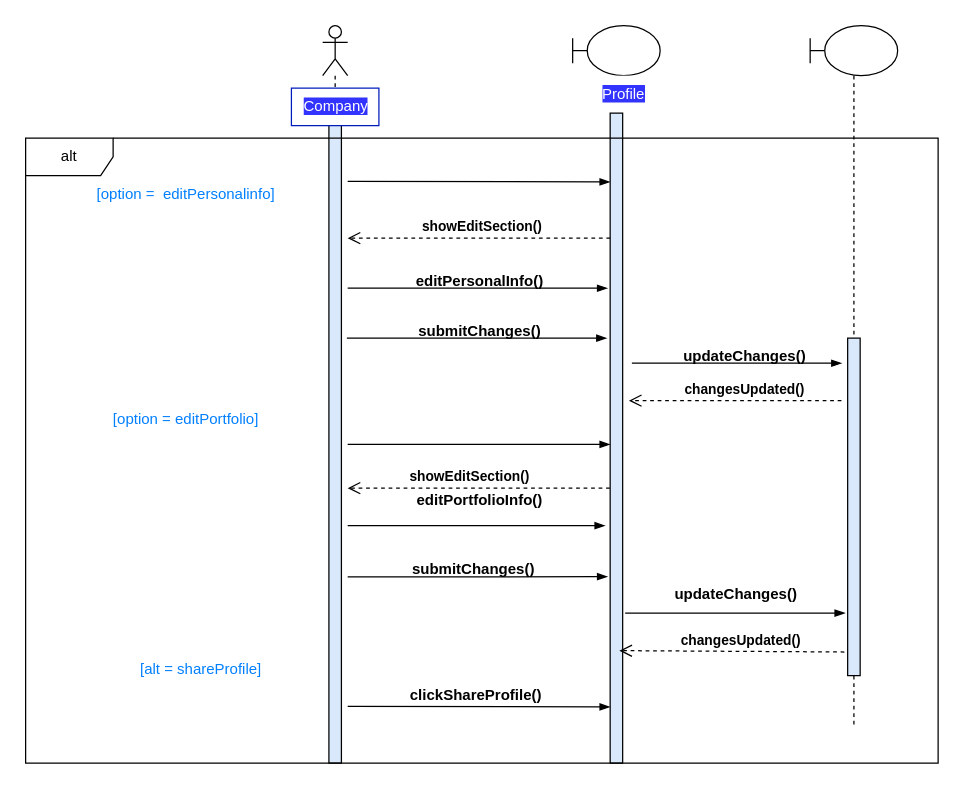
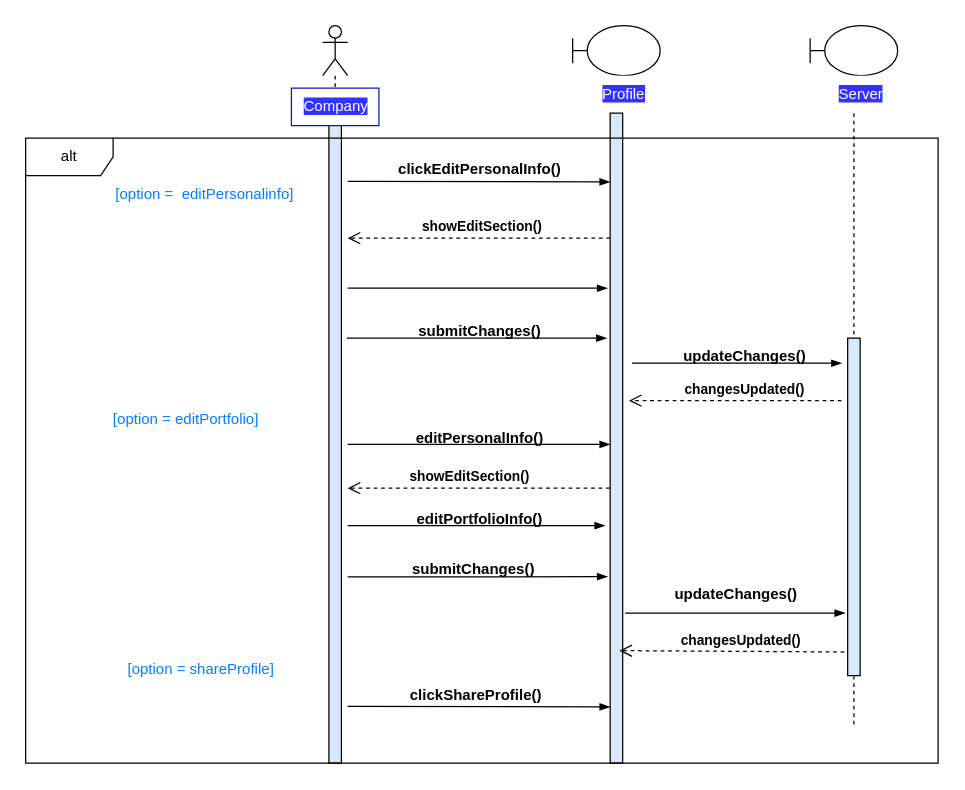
node "Server": added
node "clickEditPersonalInfo()": added
node "[option = editPersonalinfo]": moved (185, 194) -> (204, 194)
node "editPersonalInfo()": moved (479, 282) -> (479, 438)
node "editPortfolioInfo()": moved (479, 501) -> (479, 519)
node "[alt = shareProfile]": label "[alt = shareProfile]" -> "[option = shareProfile]"
